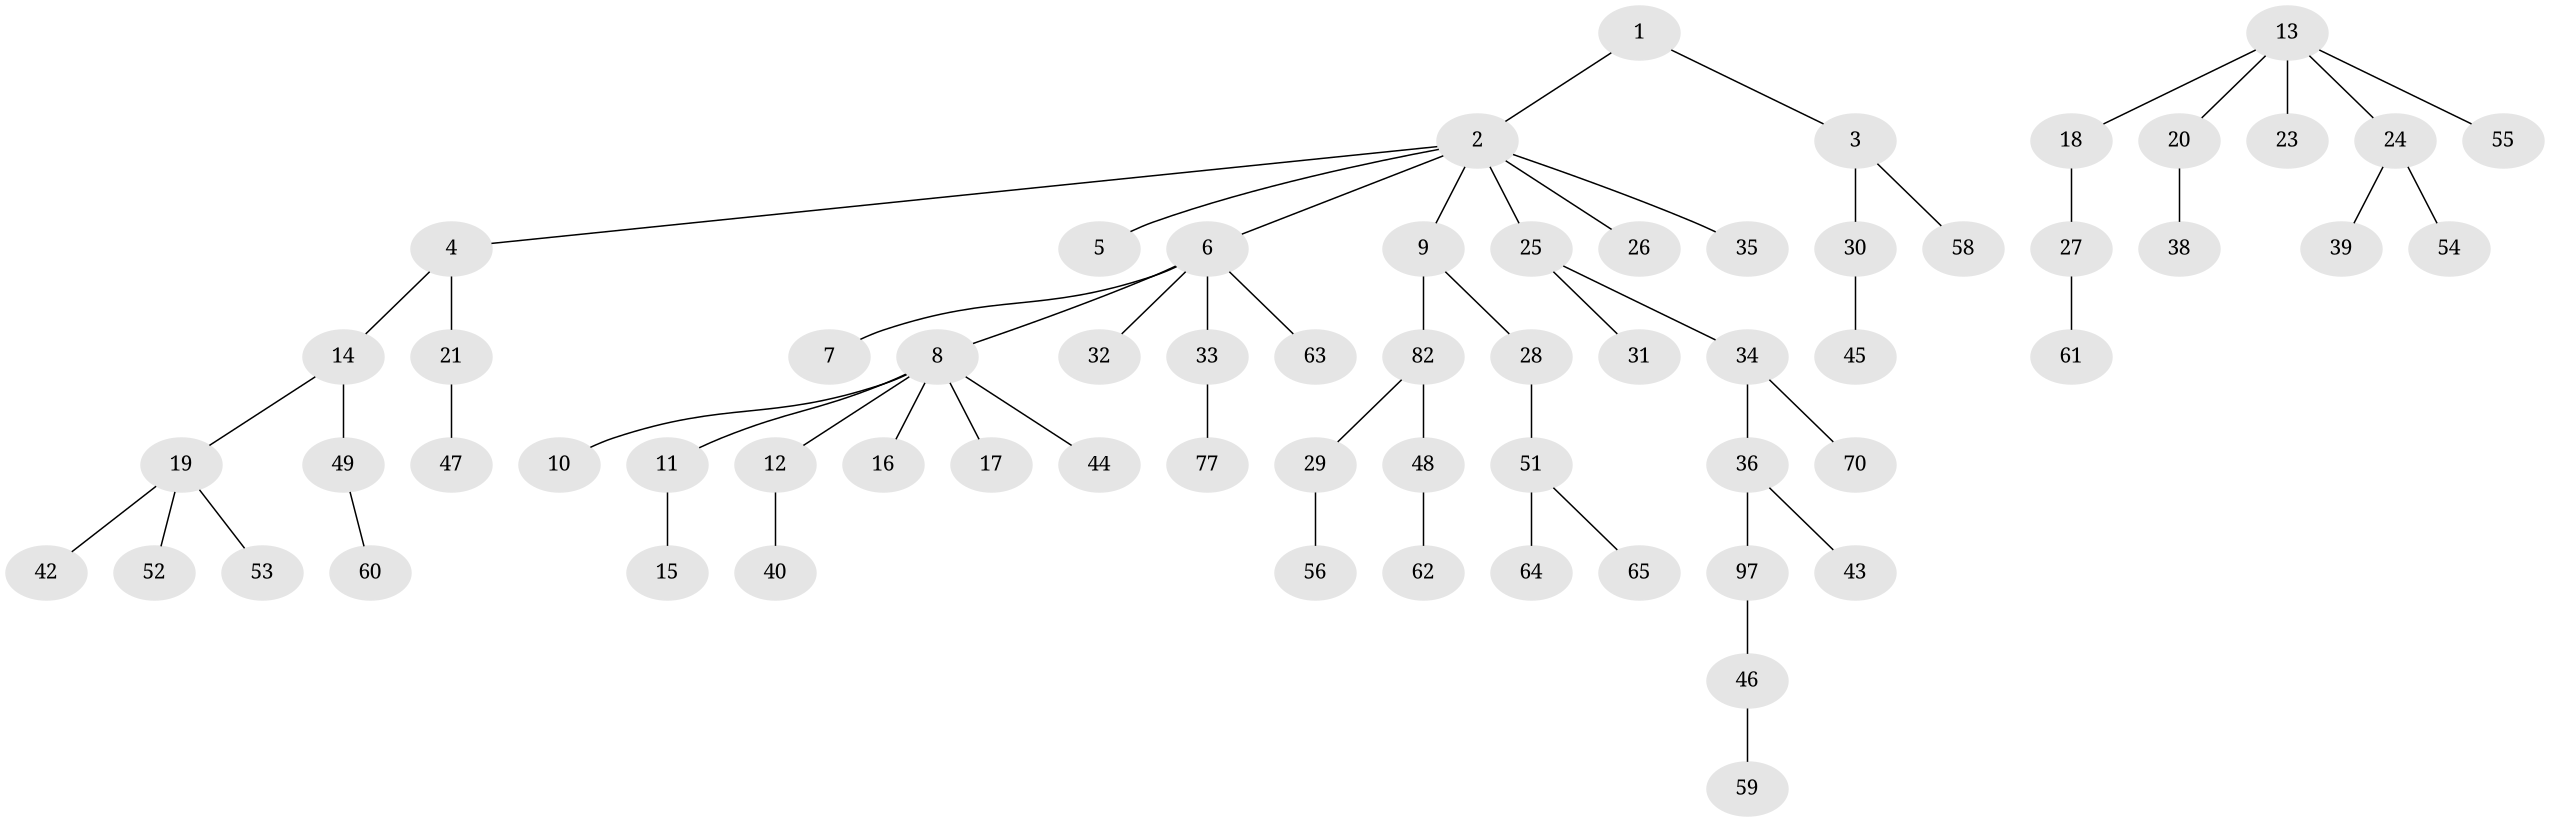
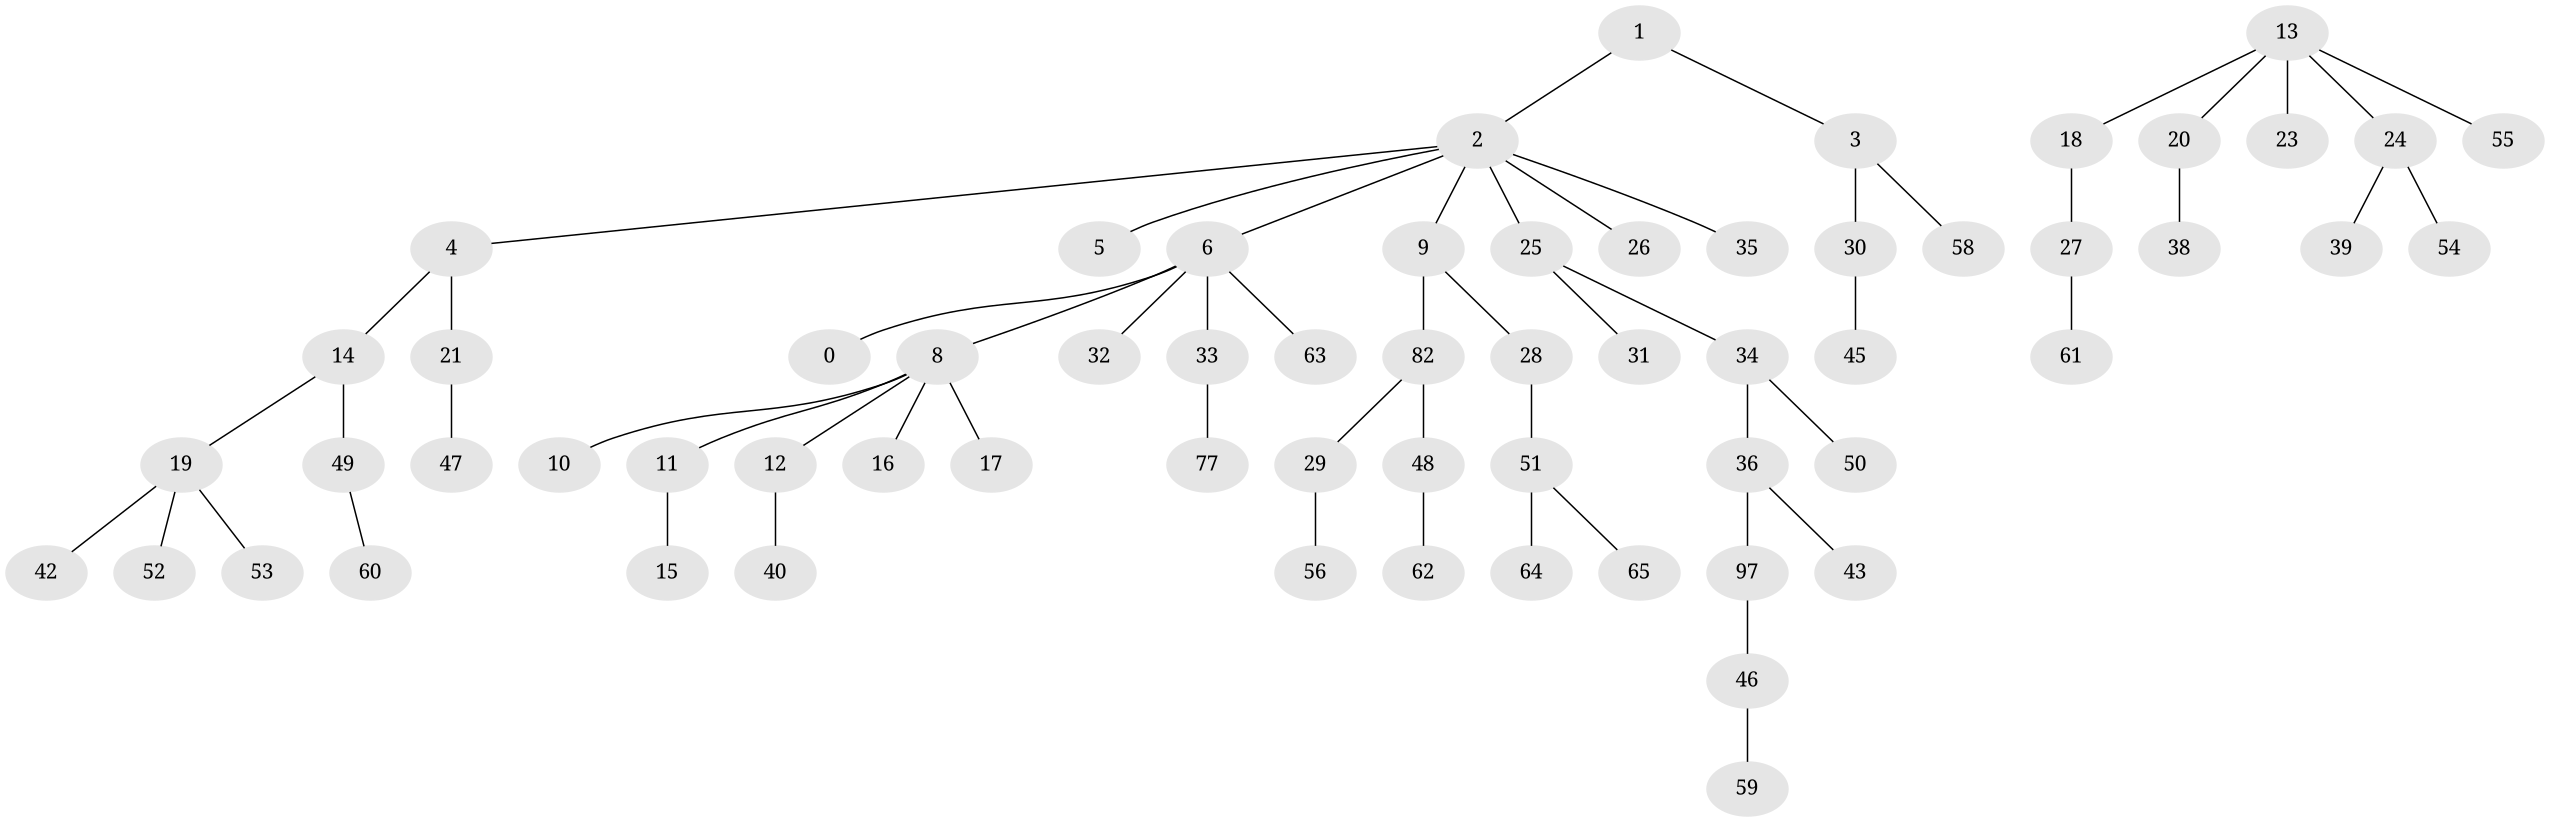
node "7": label "7" -> "0"
node "44": removed
node "70": label "70" -> "50"
